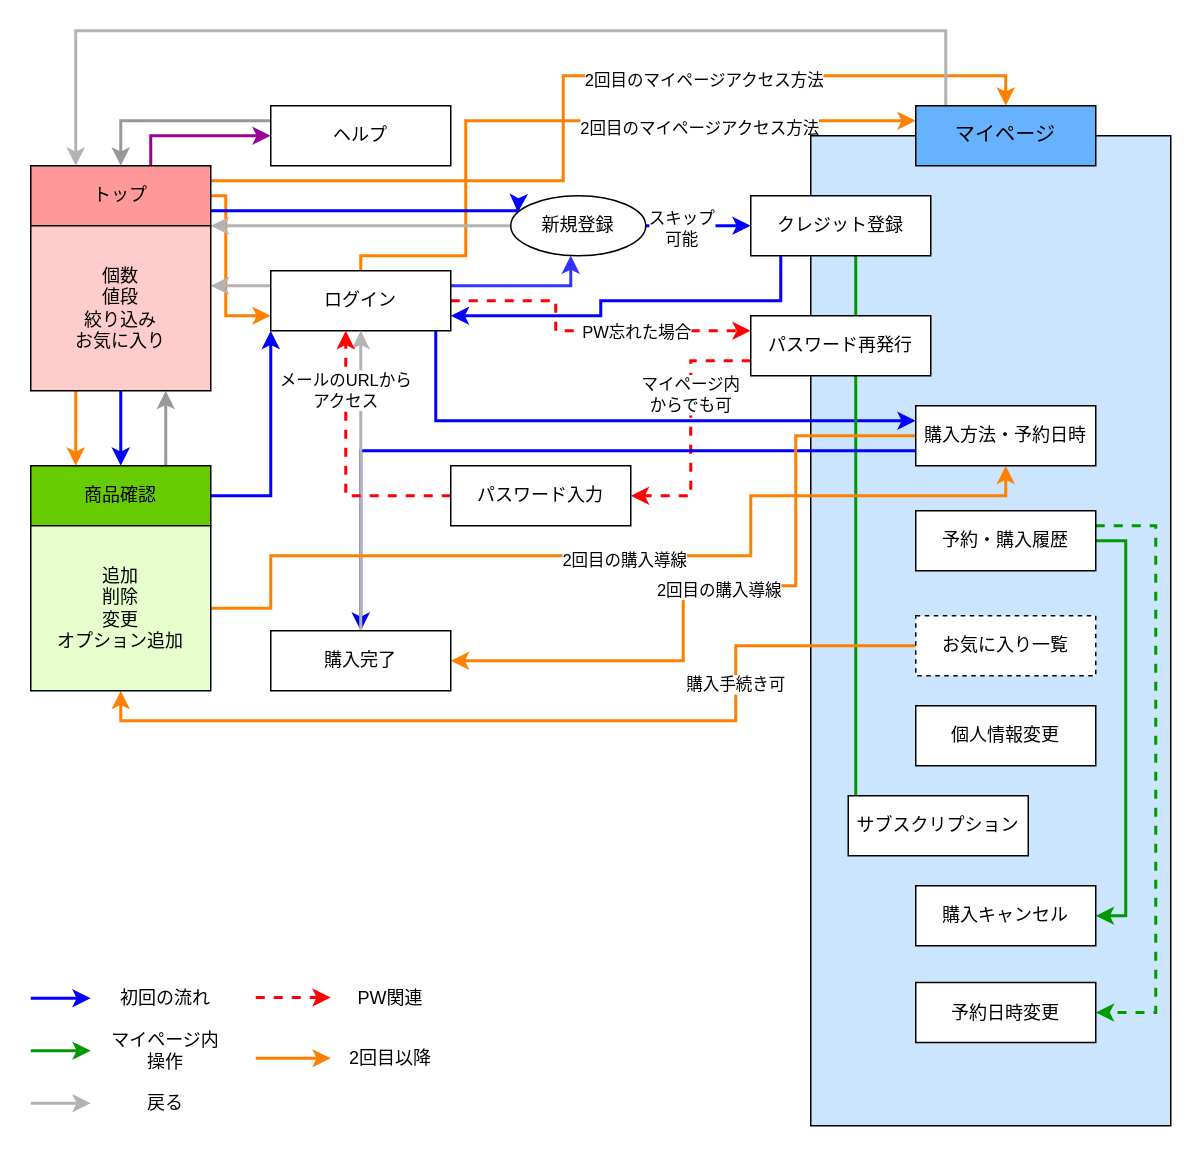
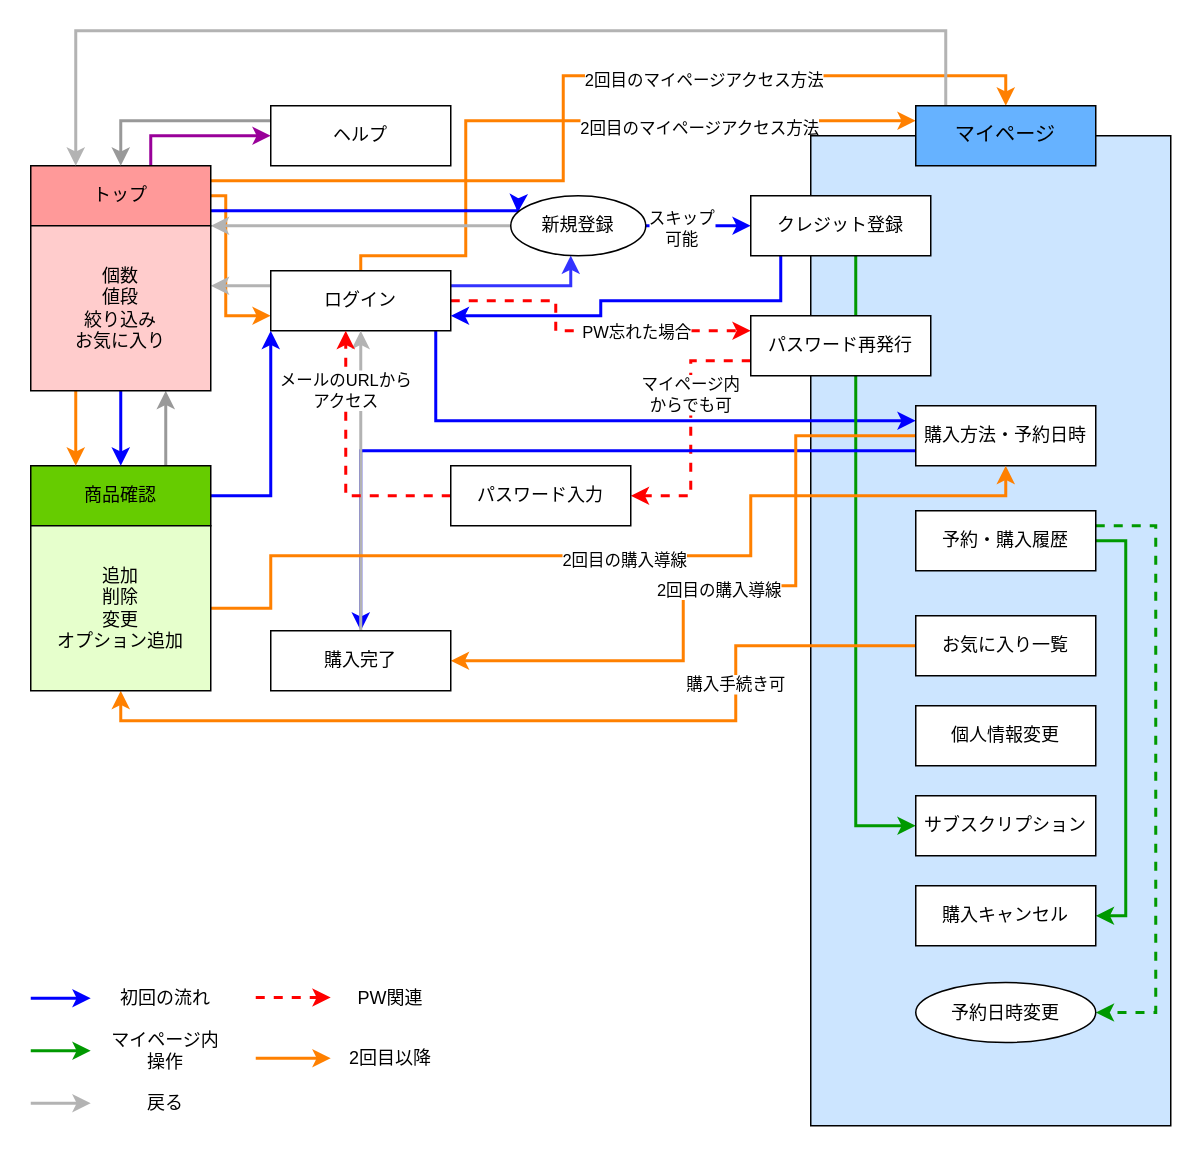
node "お気に入り一覧": style dashed -> solid
node "サブスクリプション": moved (938, 826) -> (1006, 826)
node "予約日時変更": shape rectangle -> ellipse
